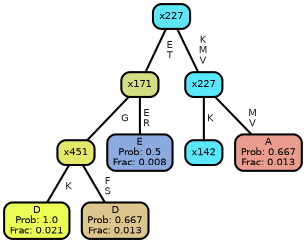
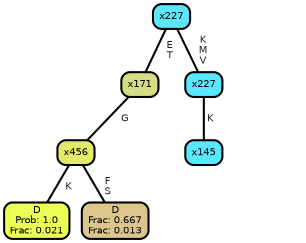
node "x451": label "x451" -> "x456"
node "E Prob: 0.5 Frac: 0.008": removed
node "x142": label "x142" -> "x145"
node "A Prob: 0.667 Frac: 0.013": removed
node "D Prob: 0.667 Frac: 0.013": label "D Prob: 0.667 Frac: 0.013" -> "D Frac: 0.667 Frac: 0.013"
